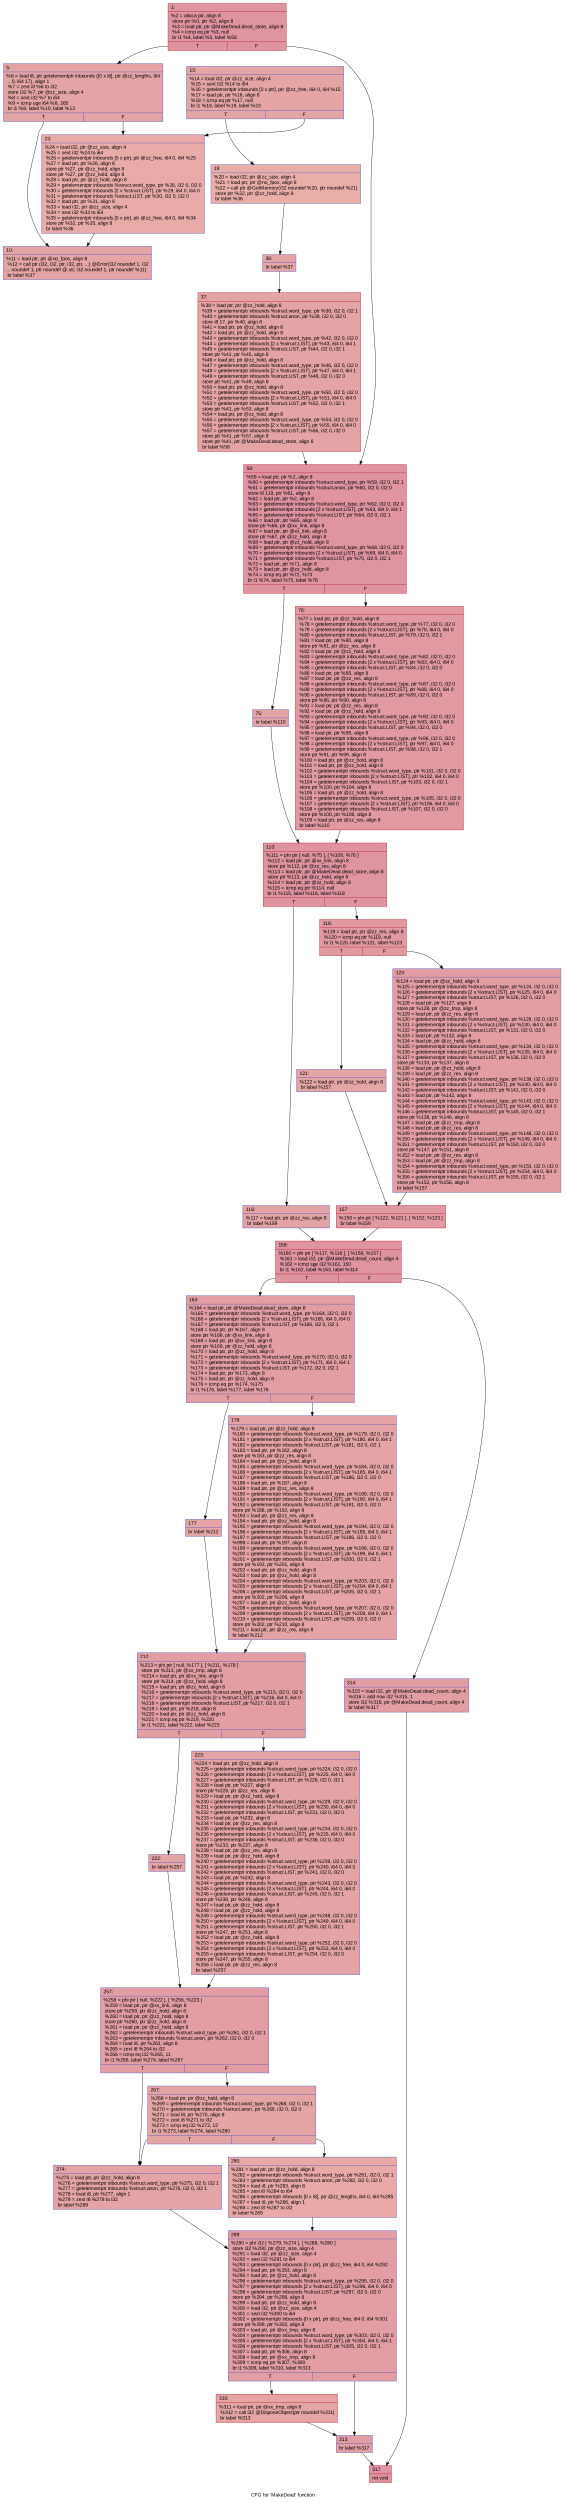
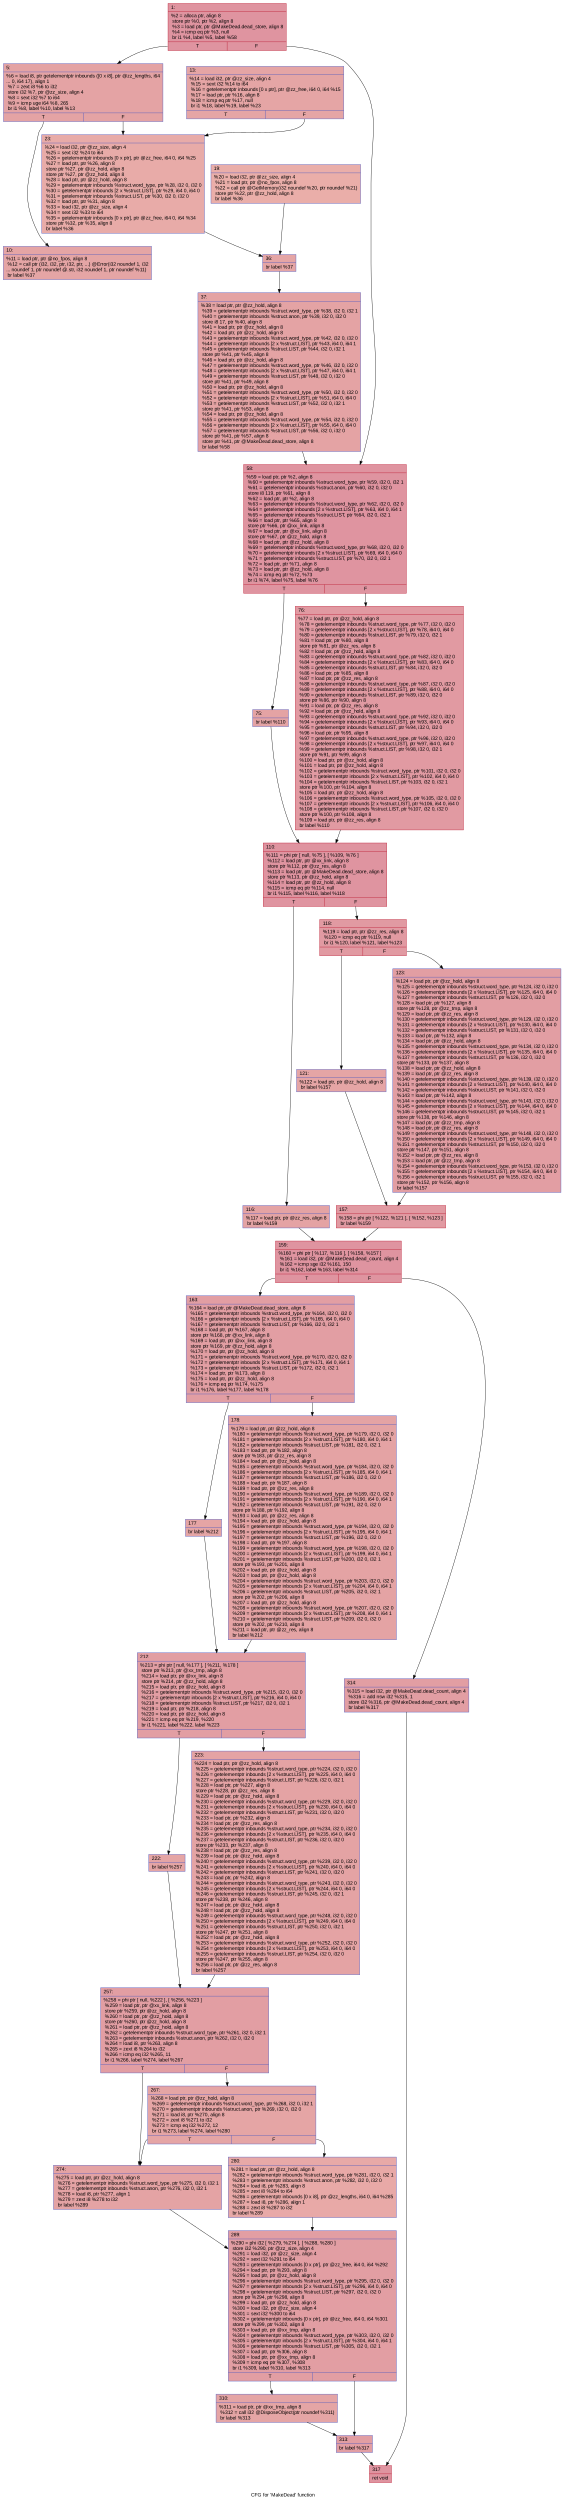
edge "13:" -> "19:": removed
edge "23:" -> "10:": now "23:" -> "36:"
node "37:": color #b70d28ff -> #3d50c3ff
node "178:": text "%998 = load ptr, ptr %197, align 8" -> "%198 = load ptr, ptr %197, align 8"
node "310:": color #b70d28ff -> #3d50c3ff
